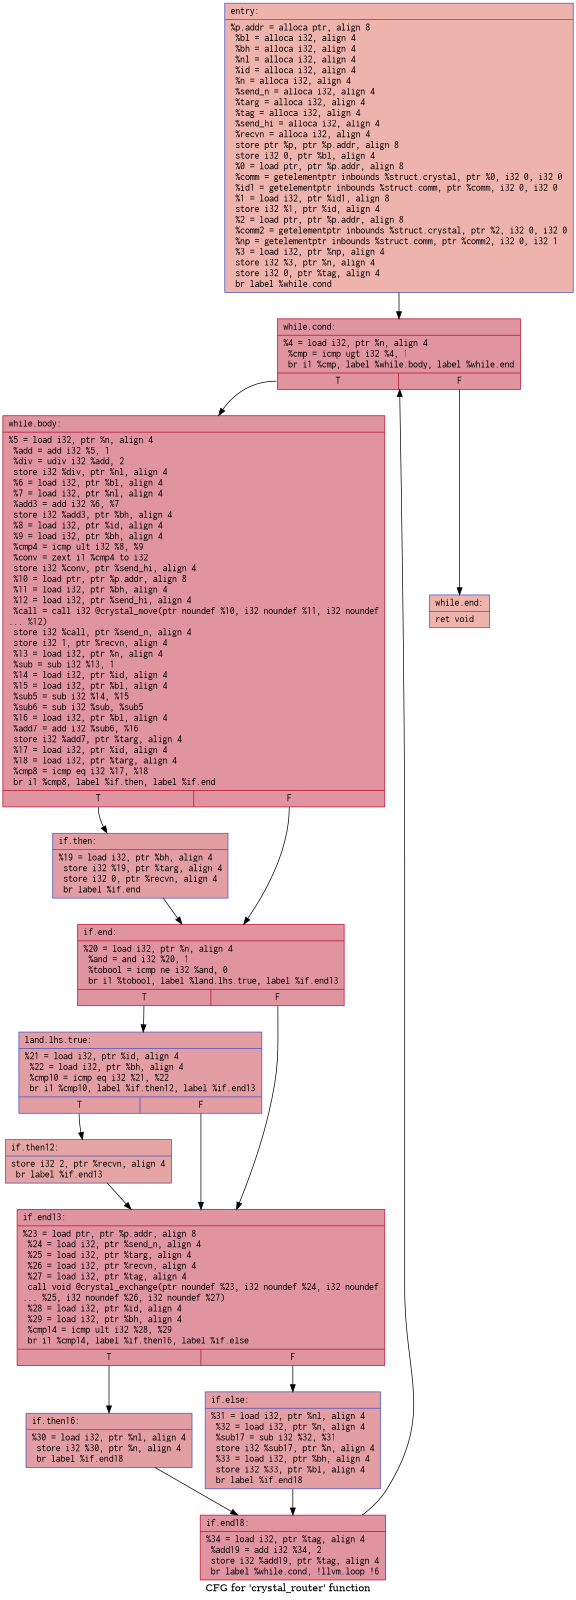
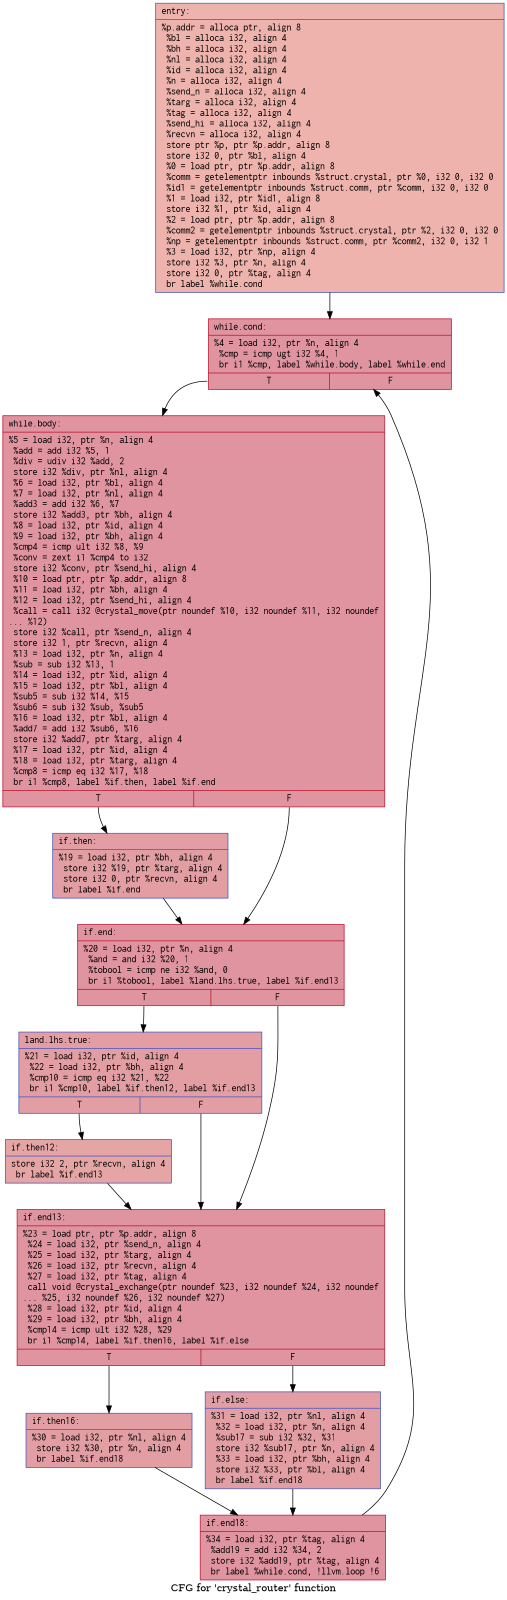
node "while.end:": removed
